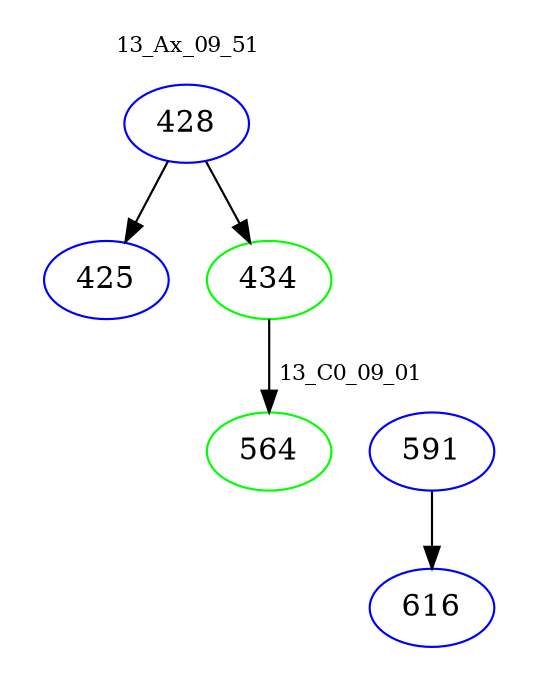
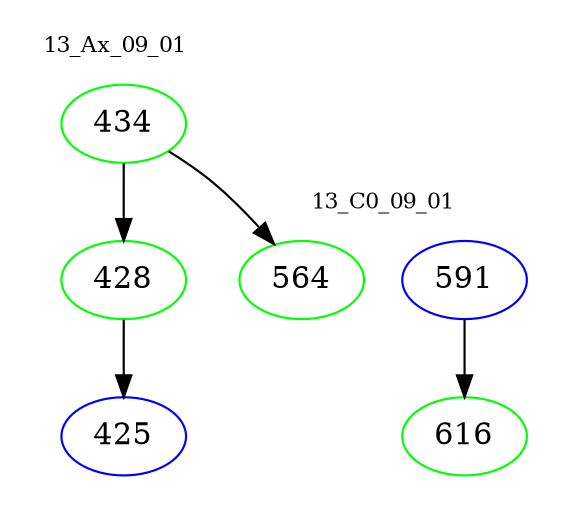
cluster "13_Ax_09_51": label "13_Ax_09_51" -> "13_Ax_09_01"
node "428": color blue -> green
edge "428" -> "434": reversed
node "616": color blue -> green
